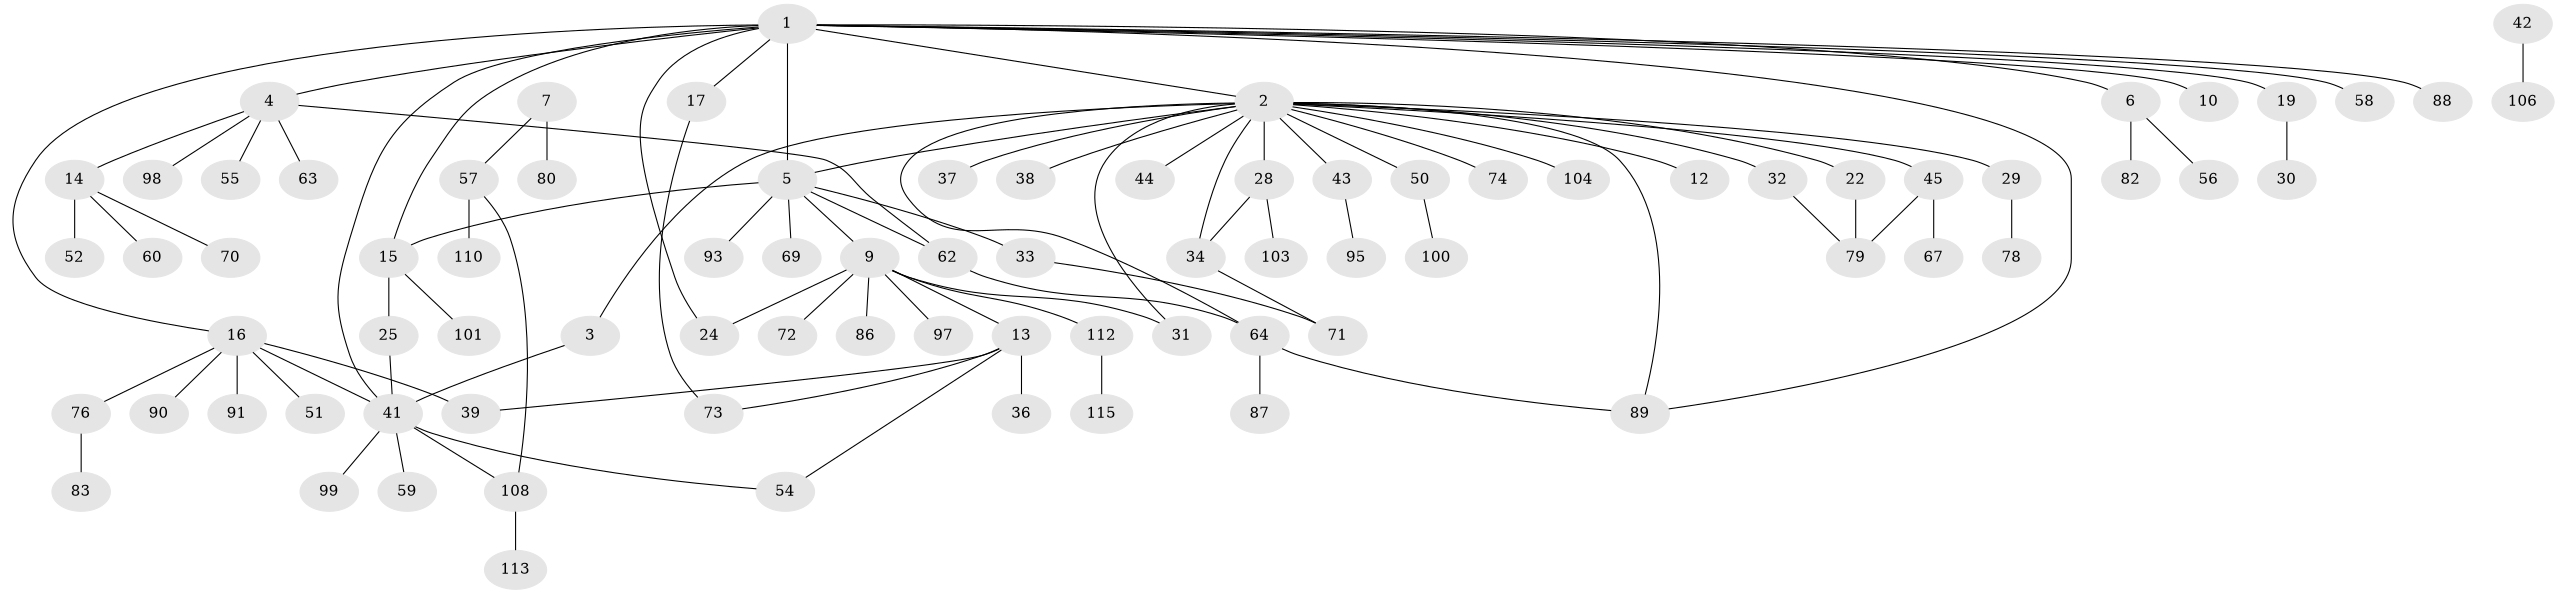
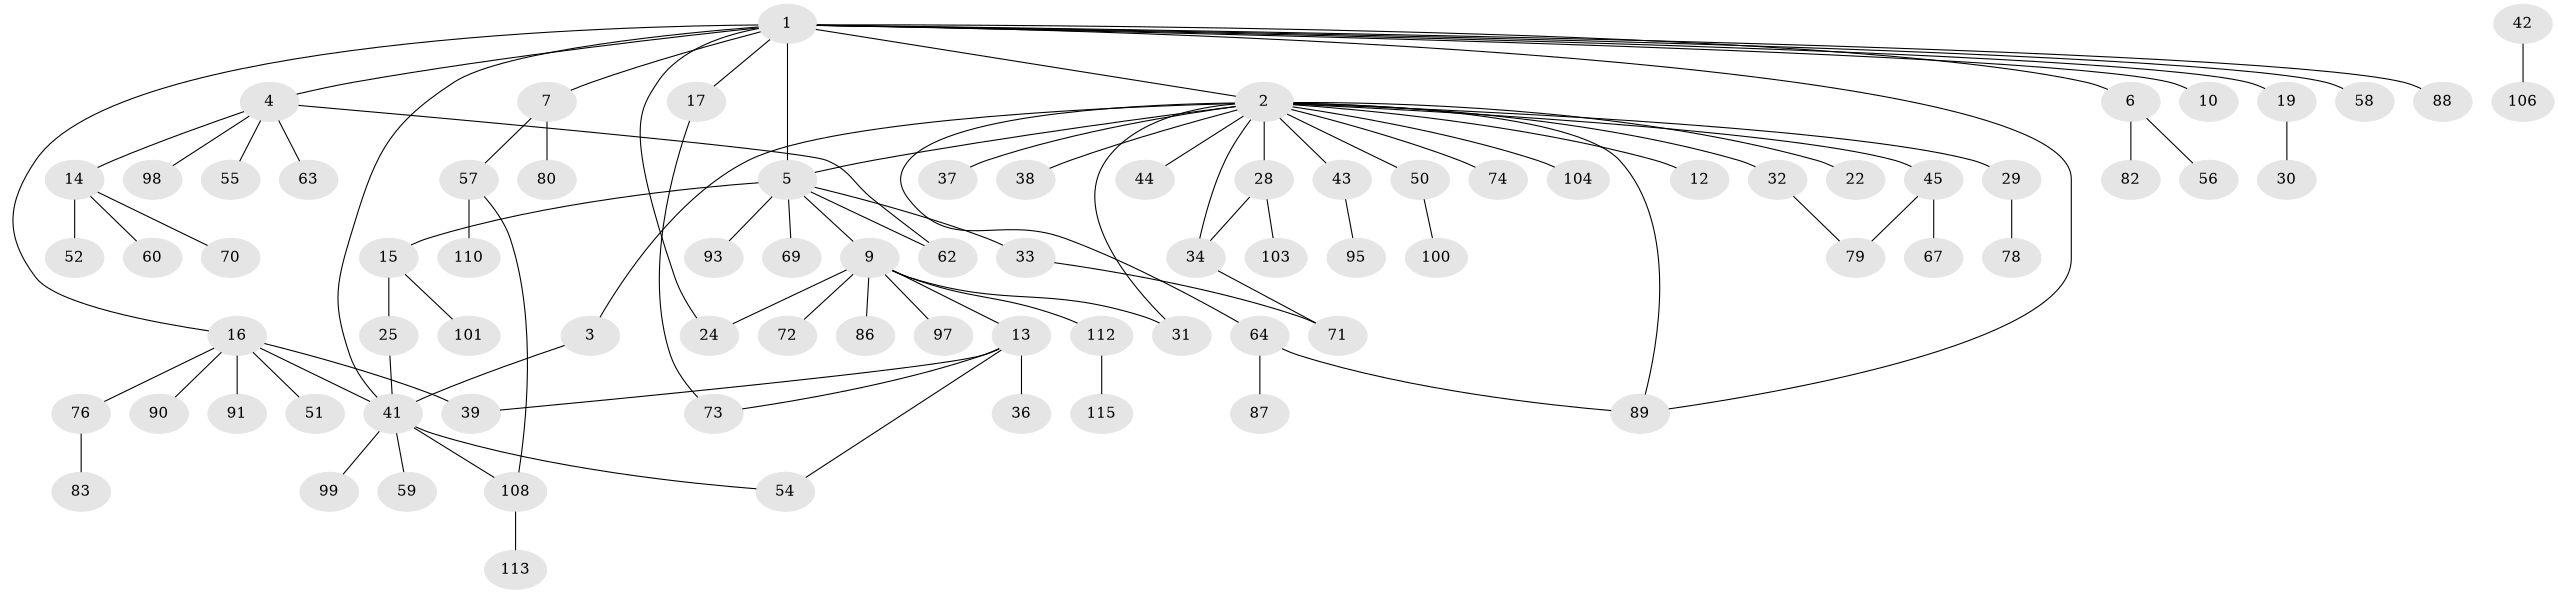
edge "1" -- "15": now "1" -- "7"
edge "22" -- "79": removed
edge "62" -- "64": removed
